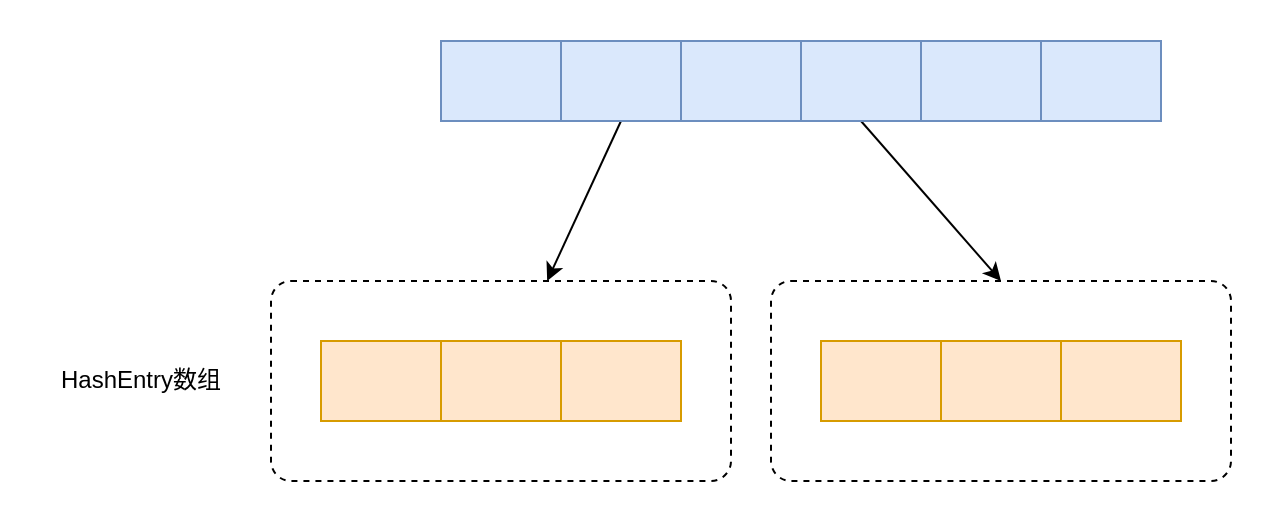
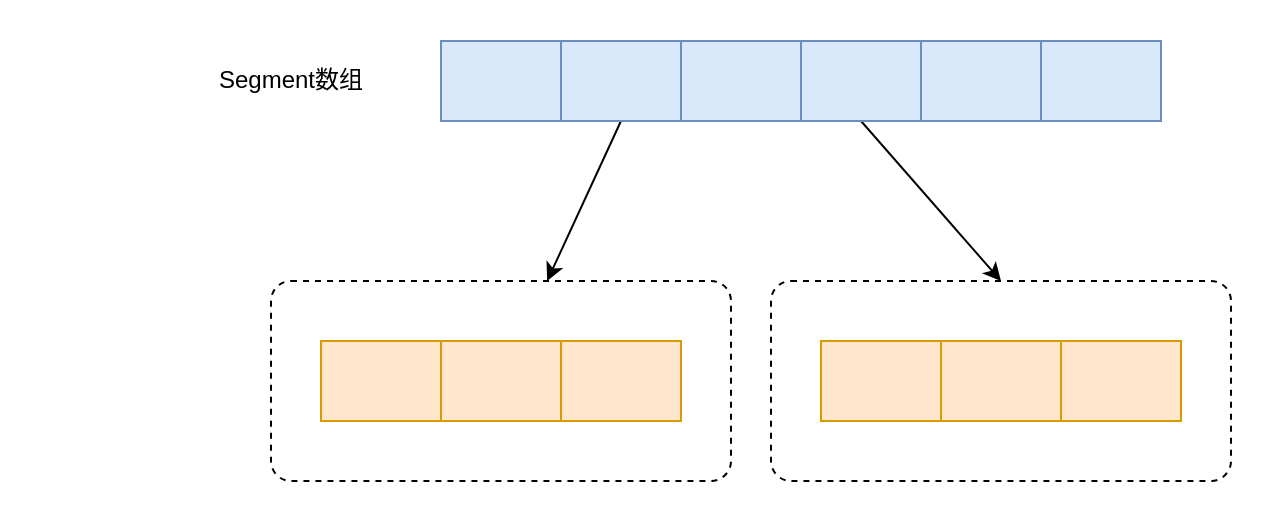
node "Segment数组": added
node "HashEntry数组": removed
